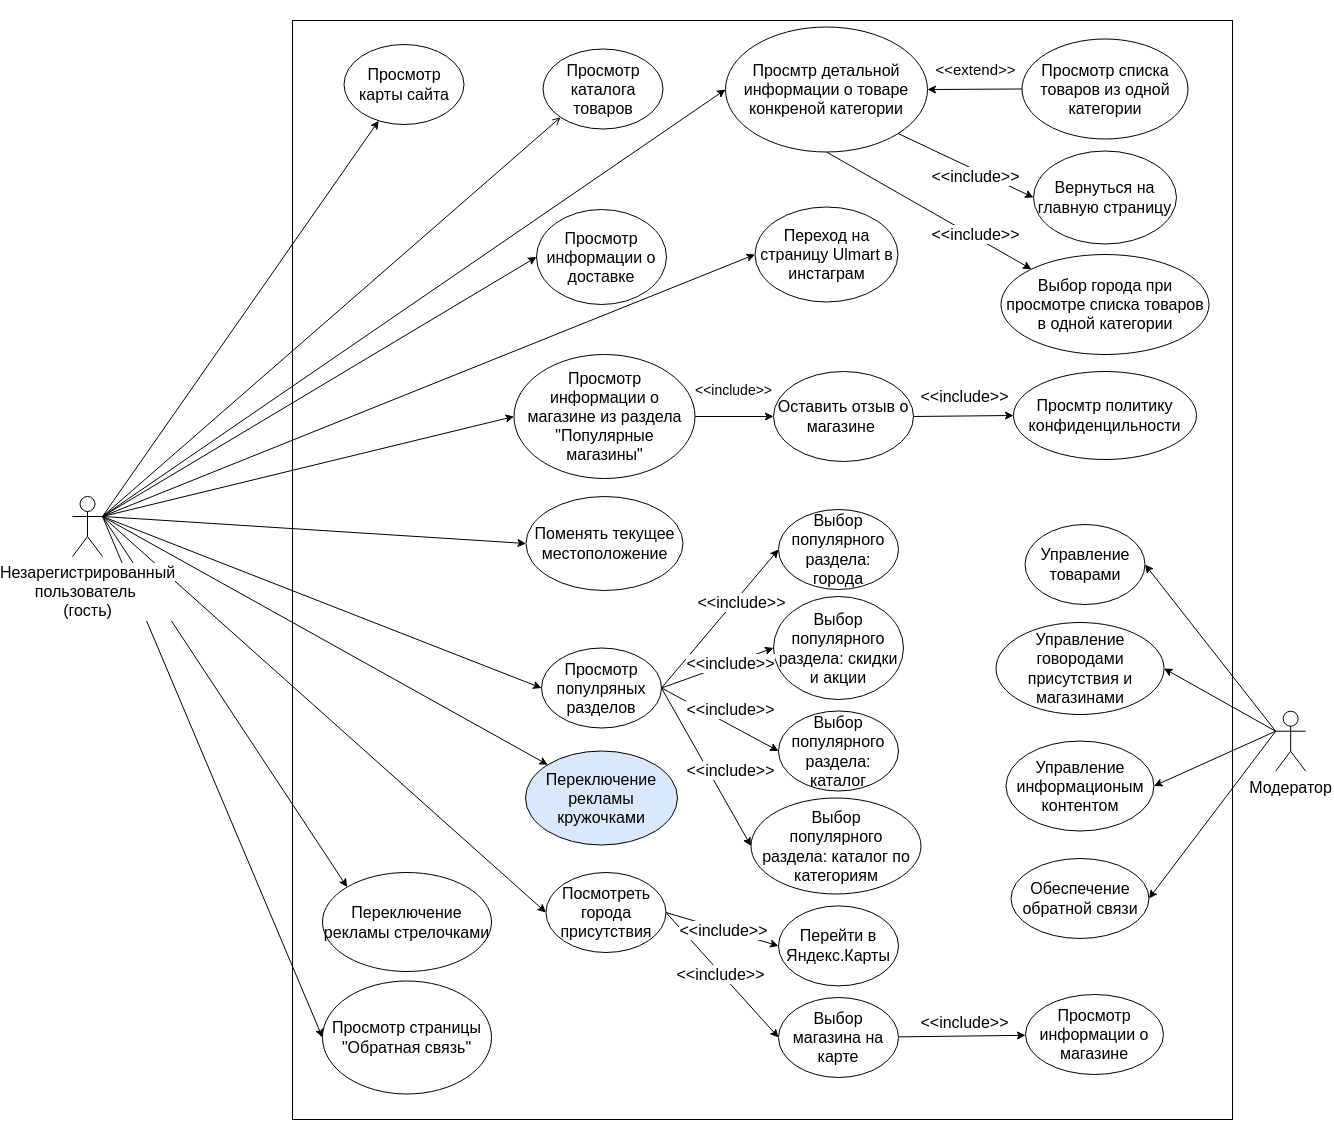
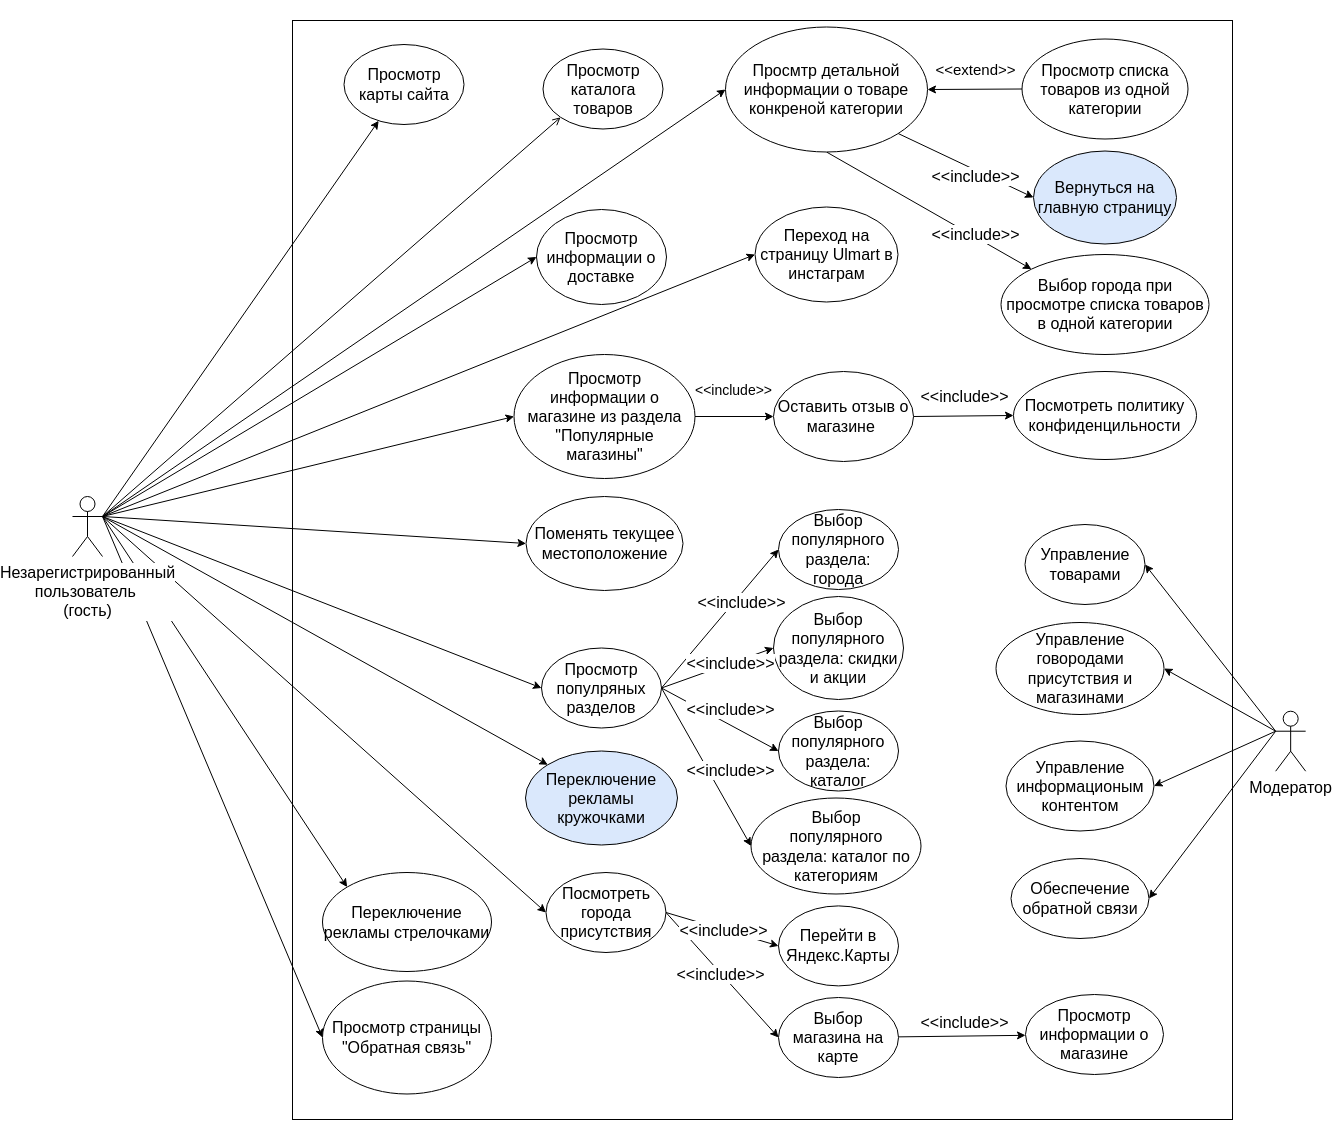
node "Вернуться на главную страницу": fillcolor #ffffff -> #dae8fc
node "Просмтр политику конфиденцильности": label "Просмтр политику конфиденцильности" -> "Посмотреть политику конфиденцильности"
